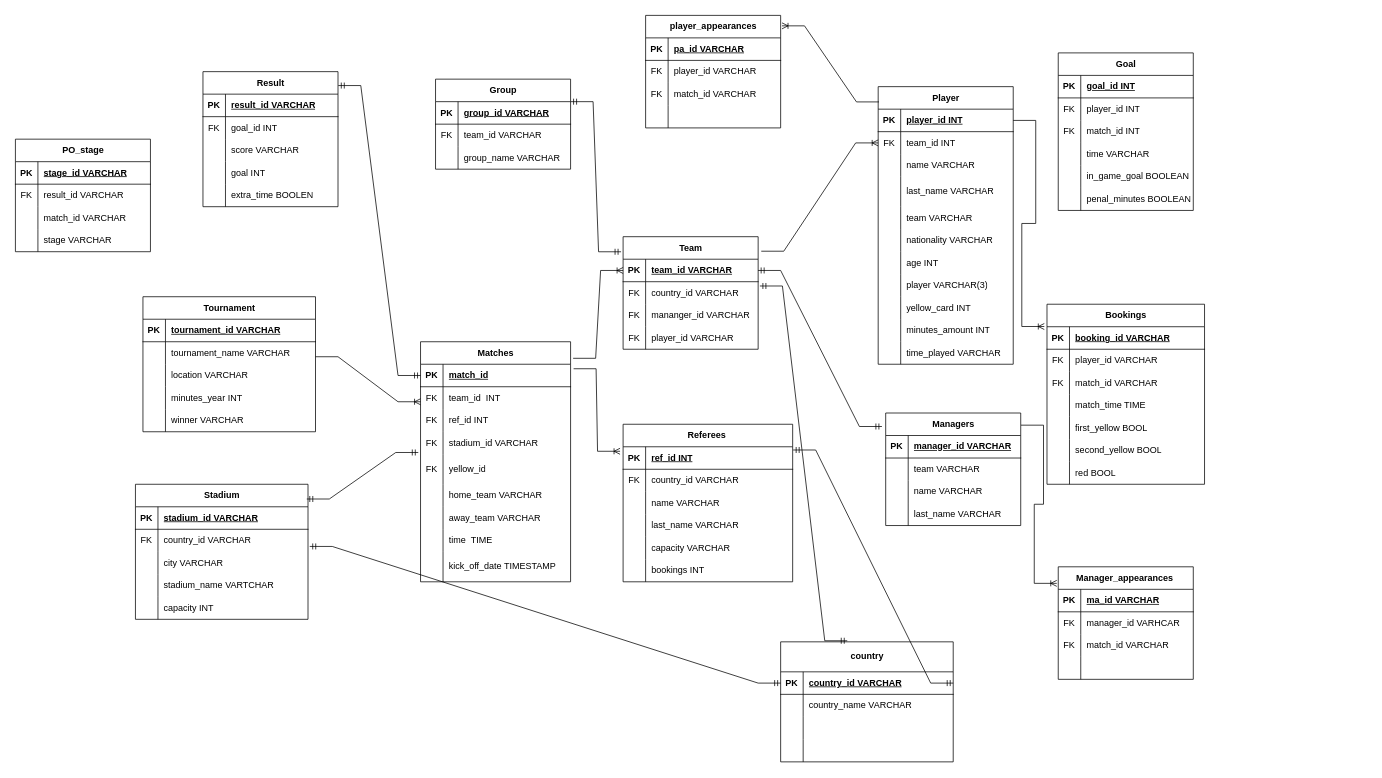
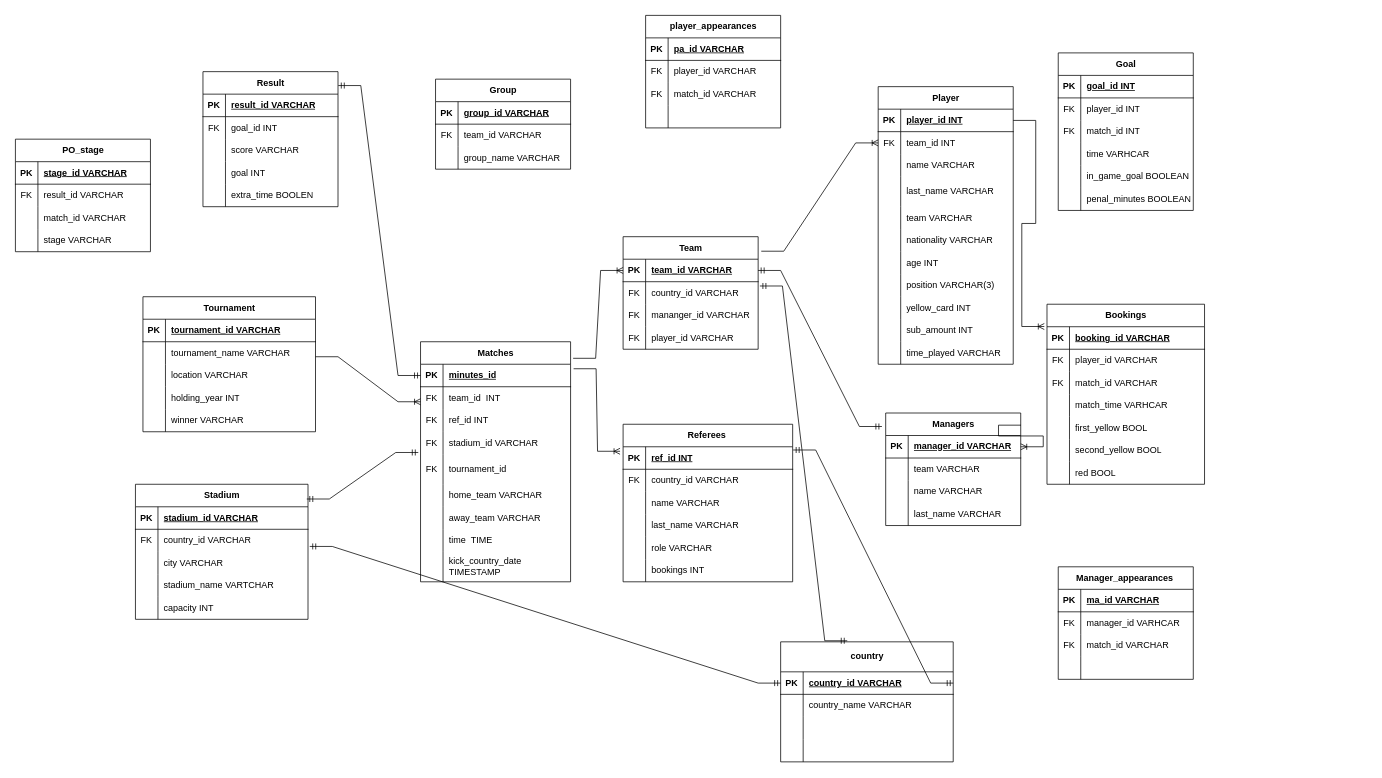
edge "Player" -> "player_appearances": removed
node "time VARCHAR": label "time VARCHAR" -> "time VARHCAR"
edge "Group" -- "Team": removed
node "player VARCHAR(3)": label "player VARCHAR(3)" -> "position VARCHAR(3)"
node "minutes_amount INT": label "minutes_amount INT" -> "sub_amount INT"
node "match_id": label "match_id" -> "minutes_id"
node "minutes_year INT": label "minutes_year INT" -> "holding_year INT"
node "match_time TIME": label "match_time TIME" -> "match_time VARHCAR"
node "yellow_id": label "yellow_id" -> "tournament_id"
edge "Managers" -> "Manager_appearances": now "Managers" -> "manager_id VARCHAR"
node "capacity VARCHAR": label "capacity VARCHAR" -> "role VARCHAR"
node "kick_off_date TIMESTAMP": label "kick_off_date TIMESTAMP" -> "kick_country_date TIMESTAMP"
